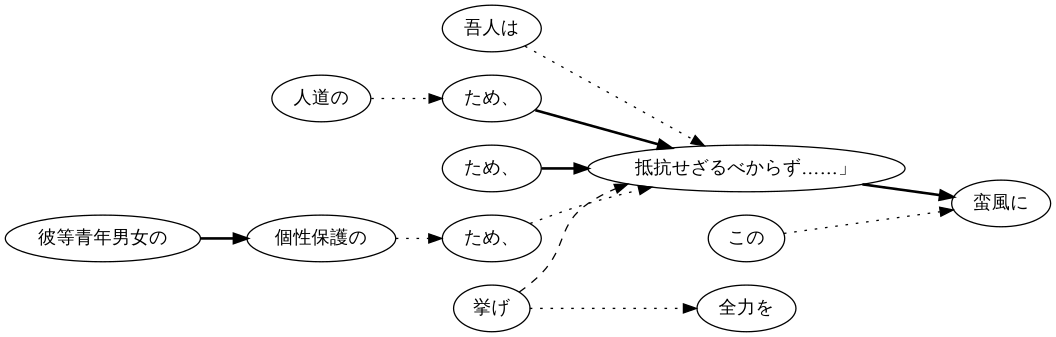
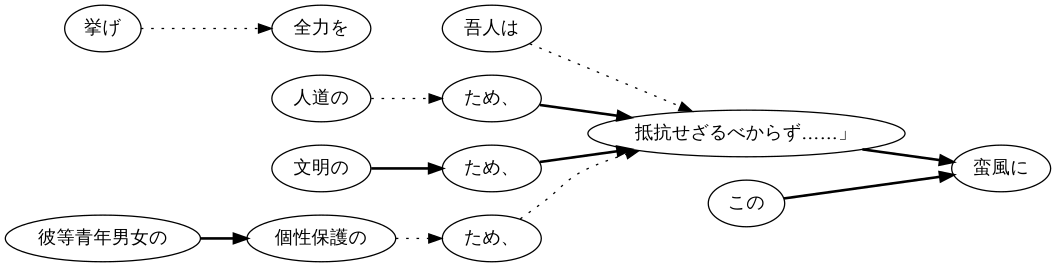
node "文明の": added
edge "この" -> "蛮風に": style dotted -> bold
edge "挙げ" -> "抵抗せざるべからず……」": removed
